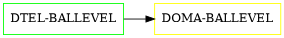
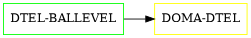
node "DOMA-BALLEVEL": label "DOMA-BALLEVEL" -> "DOMA-DTEL"
